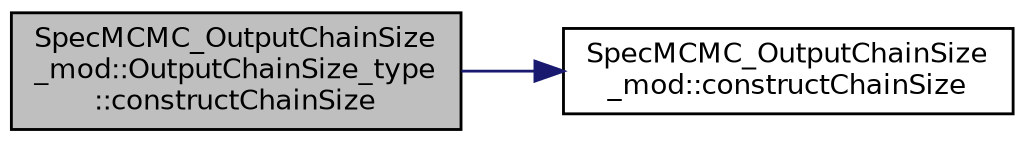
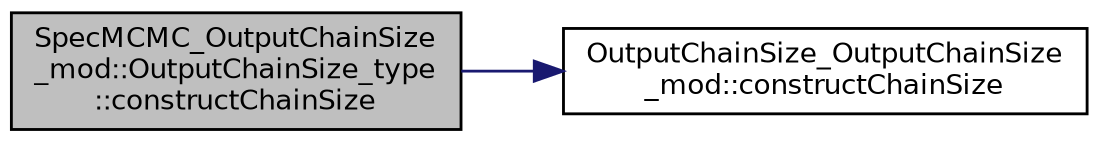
node "SpecMCMC_OutputChainSize _mod::constructChainSize": label "SpecMCMC_OutputChainSize _mod::constructChainSize" -> "OutputChainSize_OutputChainSize _mod::constructChainSize"
